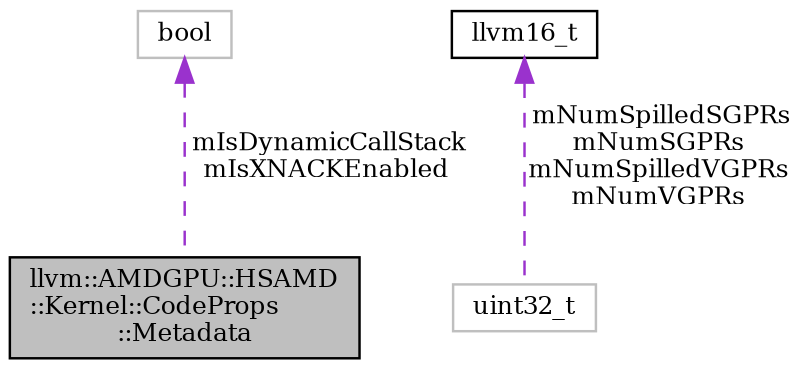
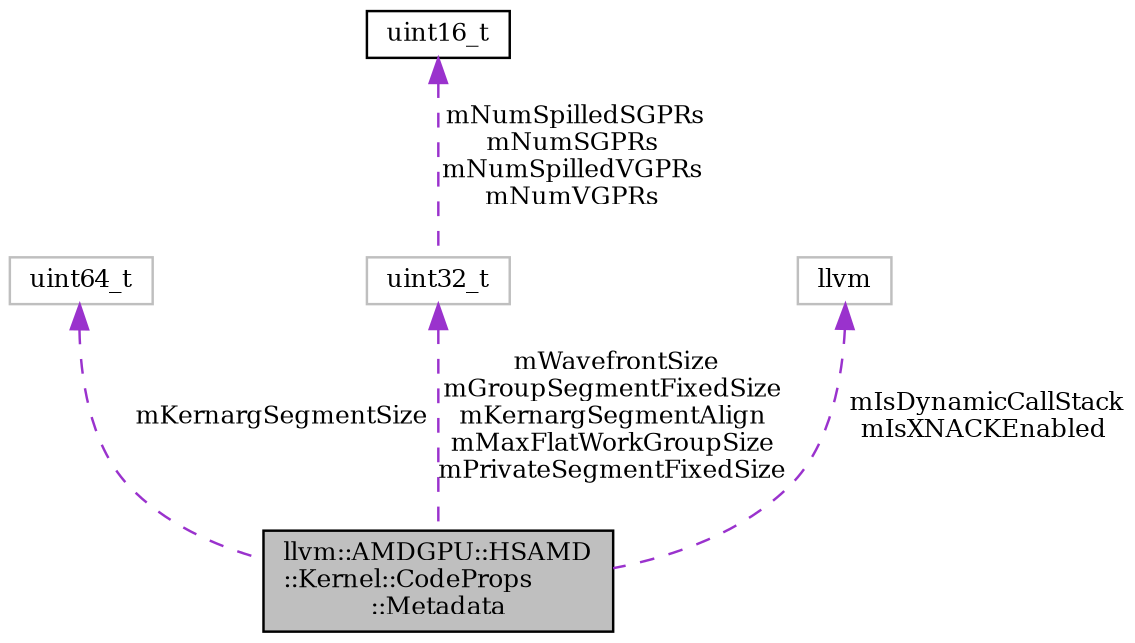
node "bool": label "bool" -> "llvm"
node "llvm16_t": label "llvm16_t" -> "uint16_t"
node "uint64_t": added
edge "llvm::AMDGPU::HSAMD ::Kernel::CodeProps ::Metadata" -> "uint32_t": added, label "mWavefrontSize mGroupSegmentFixedSize mKernargSegmentAlign mMaxFlatWorkGroupSize mPrivateSegmentFixedSize"
